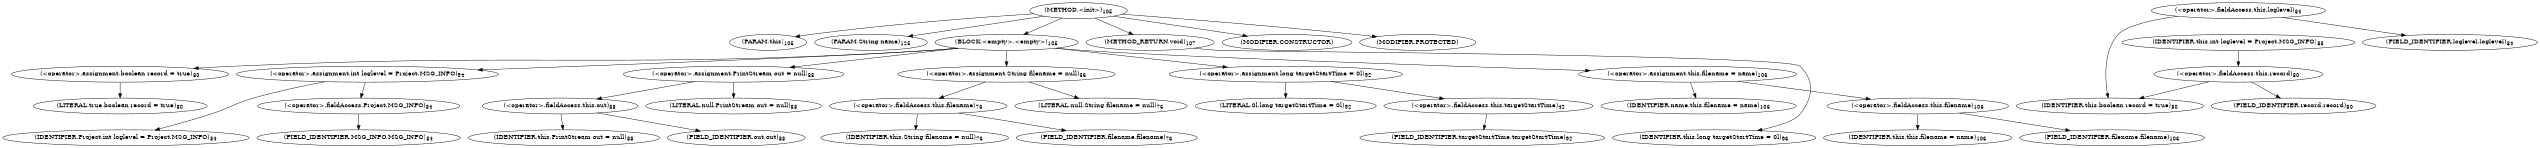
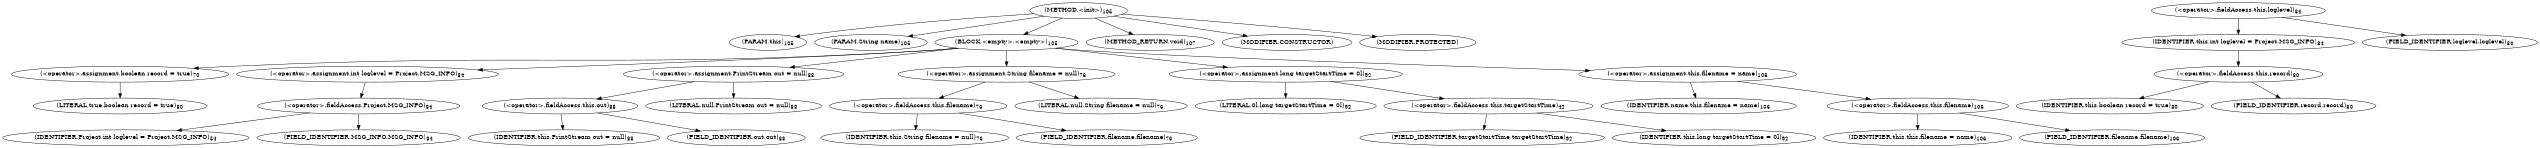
edge "(<operator>.fieldAccess,this.loglevel)" -> "(IDENTIFIER,this,boolean record = true)": now "(<operator>.fieldAccess,this.loglevel)" -> "(IDENTIFIER,this,int loglevel = Project.MSG_INFO)"
node "(PARAM,String name)": text "125" -> "105"
node "(IDENTIFIER,this,int loglevel = Project.MSG_INFO)": text "83" -> "84"
edge "(METHOD_RETURN,void)" -> "(IDENTIFIER,this,long targetStartTime = 0l)": now "(<operator>.fieldAccess,this.targetStartTime)" -> "(IDENTIFIER,this,long targetStartTime = 0l)"
node "(<operator>.assignment,boolean record = true)": text "80" -> "70"
node "(<operator>.assignment,int loglevel = Project.MSG_INFO)": text "94" -> "84"
node "(<operator>.assignment,String filename = null)": text "36" -> "76"
edge "(<operator>.assignment,int loglevel = Project.MSG_INFO)" -> "(IDENTIFIER,Project,int loglevel = Project.MSG_INFO)": now "(<operator>.fieldAccess,Project.MSG_INFO)" -> "(IDENTIFIER,Project,int loglevel = Project.MSG_INFO)"
node "(IDENTIFIER,Project,int loglevel = Project.MSG_INFO)": text "84" -> "54"
node "(IDENTIFIER,this,long targetStartTime = 0l)": text "96" -> "92"
